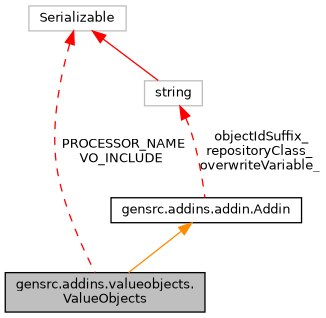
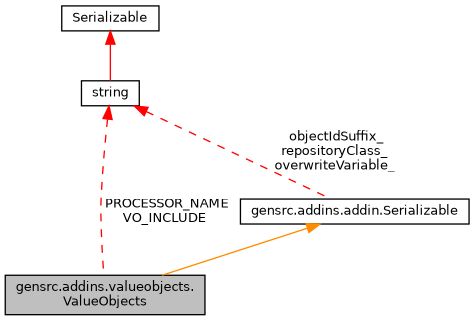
node "Serializable": color grey75 -> black
node "string": color grey75 -> black
edge "gensrc.addins.valueobjects. ValueObjects" -> "Serializable": now "gensrc.addins.valueobjects. ValueObjects" -> "string"
node "gensrc.addins.addin.Addin": label "gensrc.addins.addin.Addin" -> "gensrc.addins.addin.Serializable"
